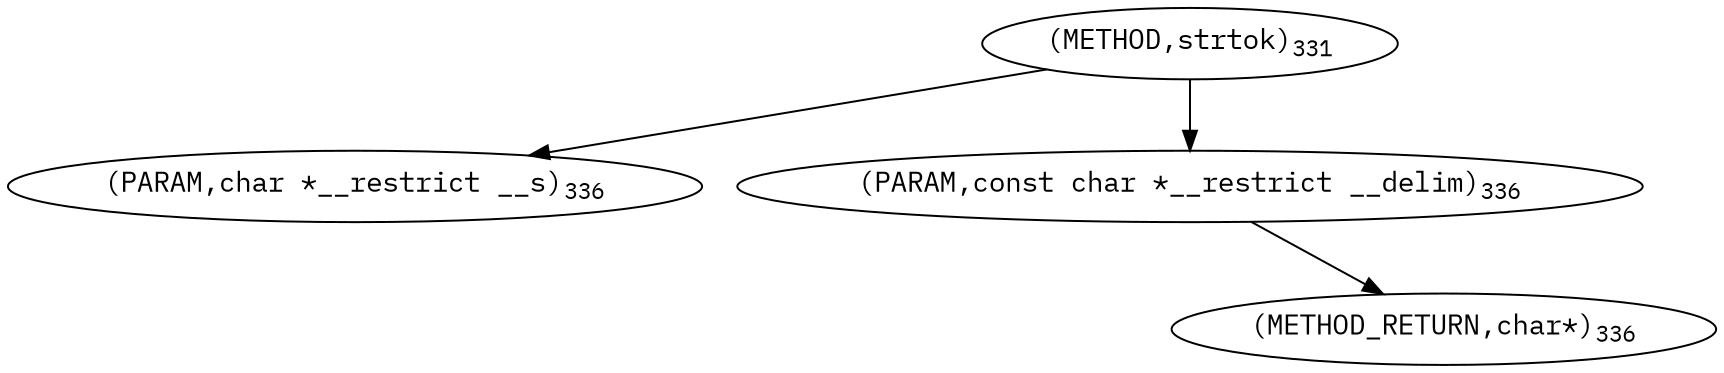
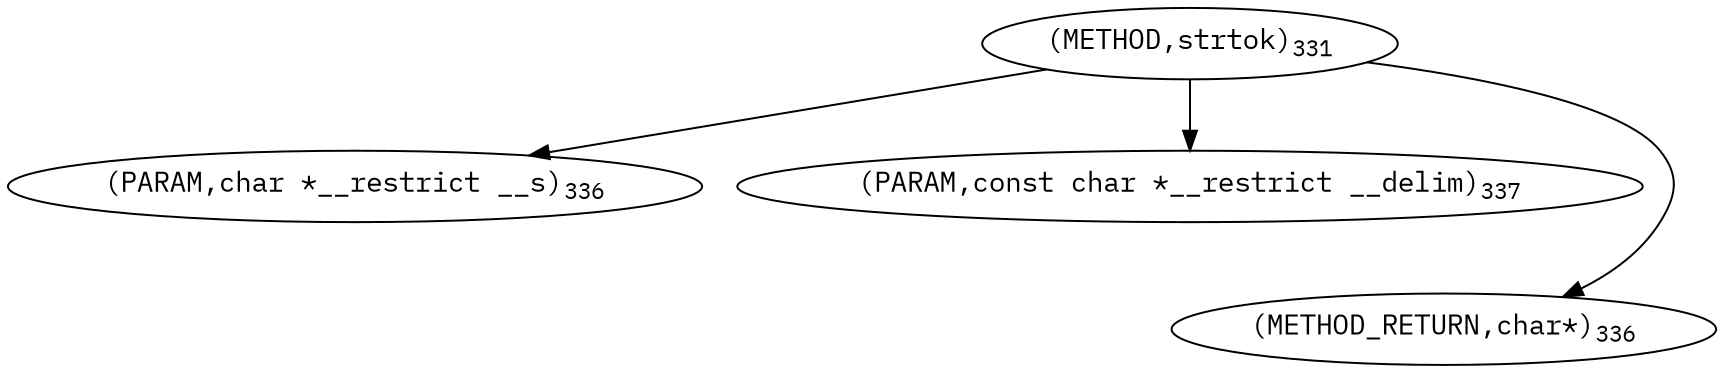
node "(PARAM,const char *__restrict __delim)": text "336" -> "337"
edge "(PARAM,const char *__restrict __delim)" -> "(METHOD_RETURN,char*)": now "(METHOD,strtok)" -> "(METHOD_RETURN,char*)"
